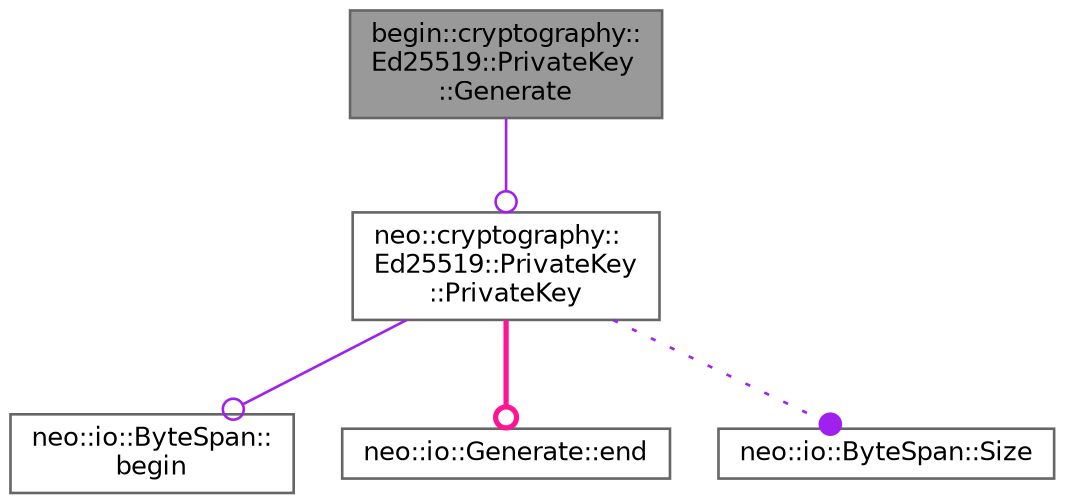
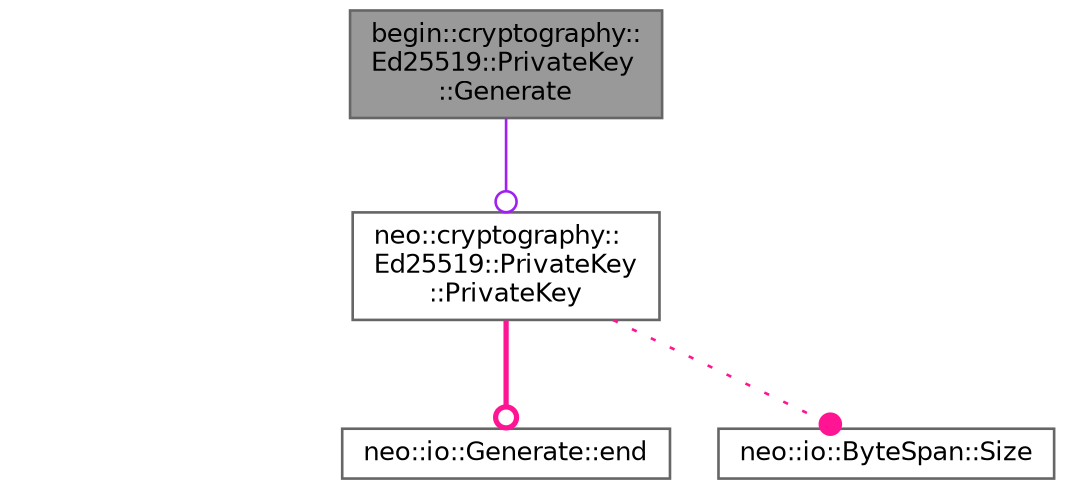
edge "neo::cryptography:: Ed25519::PrivateKey ::PrivateKey" -> "neo::io::ByteSpan::Size": color purple -> deeppink
node "neo::io::ByteSpan:: begin": removed
